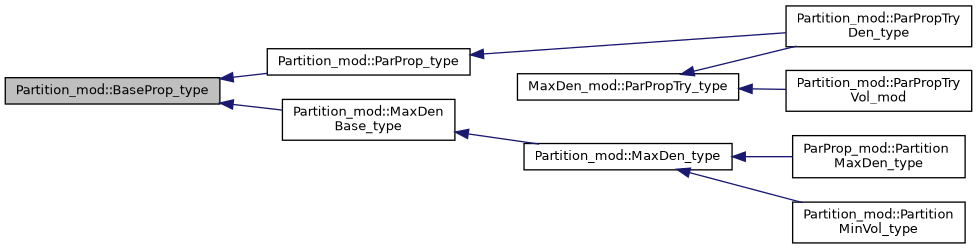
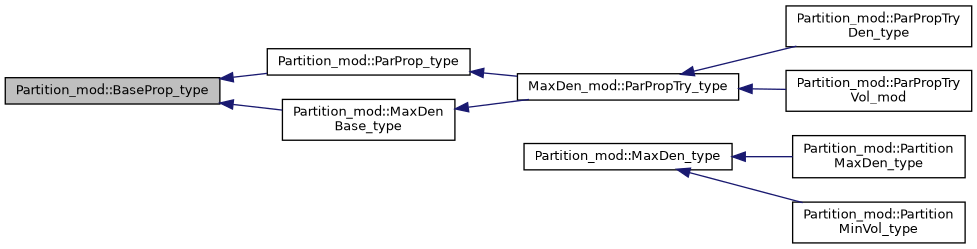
edge "Partition_mod::ParPropTry Den_type" -> "Partition_mod::ParProp_type": now "MaxDen_mod::ParPropTry_type" -> "Partition_mod::ParProp_type"
edge "Partition_mod::MaxDen_type" -> "Partition_mod::MaxDen Base_type": now "MaxDen_mod::ParPropTry_type" -> "Partition_mod::MaxDen Base_type"
node "ParProp_mod::Partition MaxDen_type": label "ParProp_mod::Partition MaxDen_type" -> "Partition_mod::Partition MaxDen_type"
